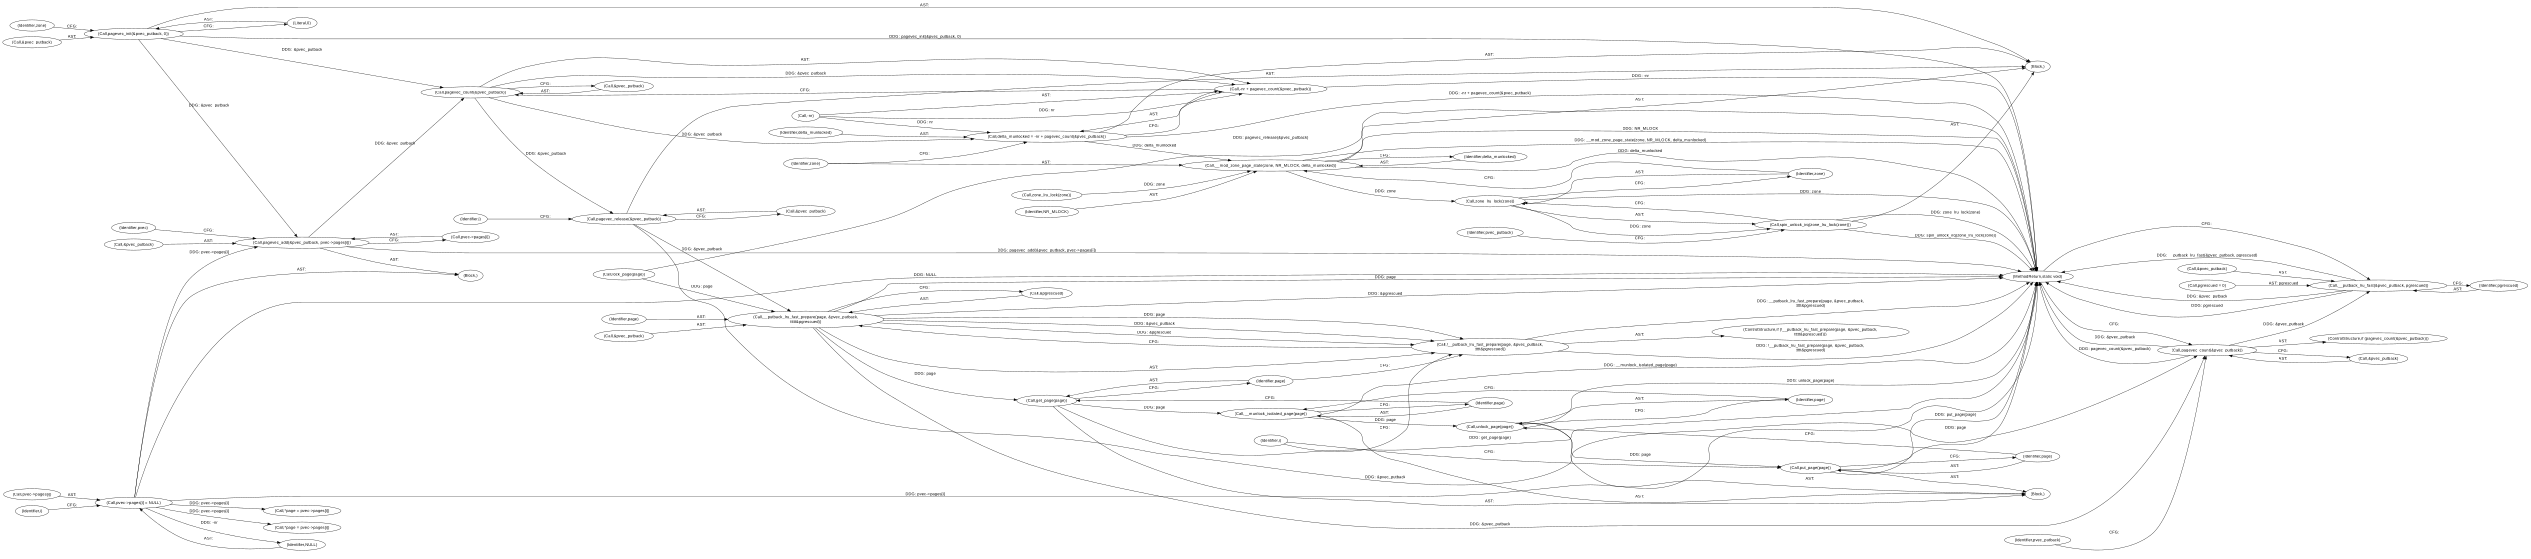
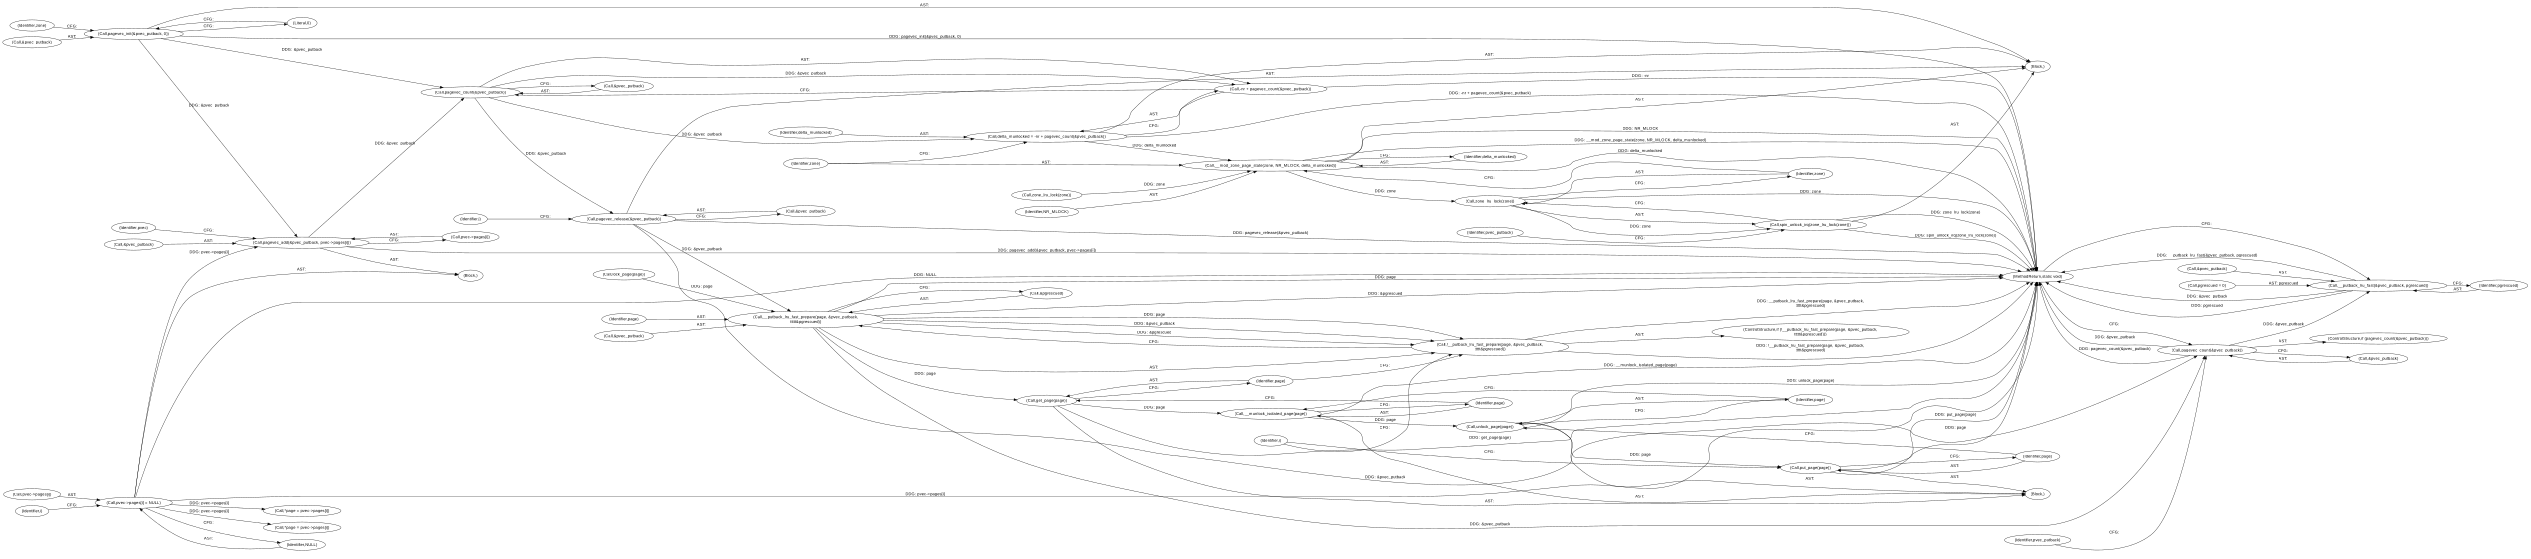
edge "(Literal,0)" -> "(Call,pagevec_init(&pvec_putback, 0))": label "AST: " -> "CFG: "
edge "(Call,lock_page(page))" -> "(MethodReturn,static void)": now "(Call,pagevec_release(&pvec_putback))" -> "(MethodReturn,static void)"
node "(Call,-nr)": removed
edge "(Call,pvec->pages[i] = NULL)" -> "(Identifier,NULL)": label "DDG: -nr" -> "CFG: "
